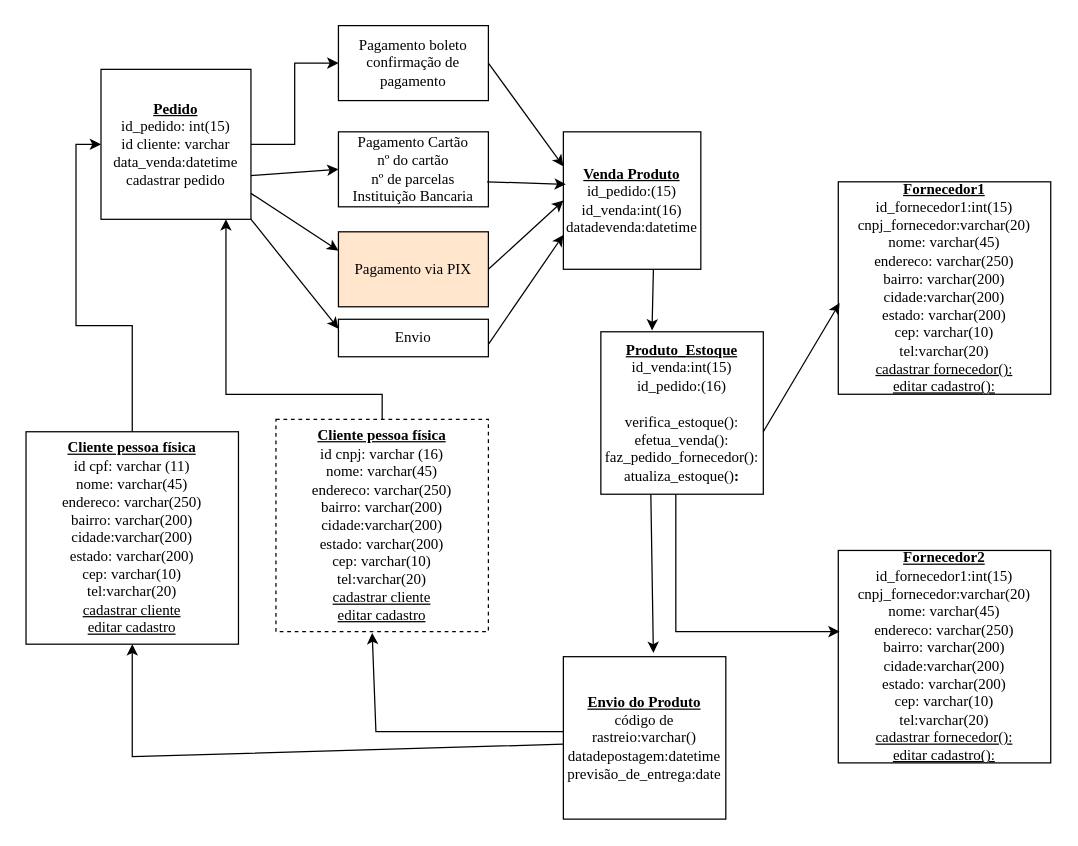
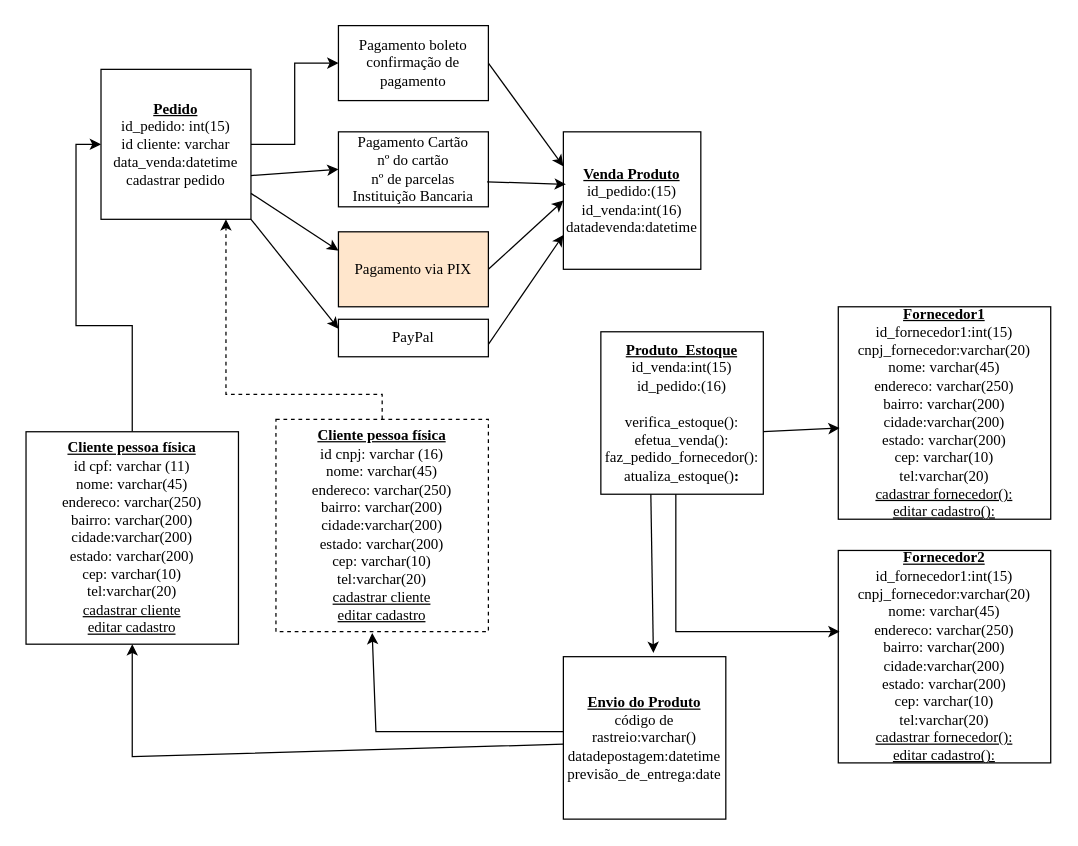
node "Fornecedor1 id_fornecedor1:int(15) cnpj_fornecedor:varchar(20) nome: varchar(45) endereco: varchar(250) bairro: varchar(200) cidade:varchar(200) estado: varchar(200) cep: varchar(10) tel:varchar(20) cadastrar fornecedor(): editar cadastro():": moved (944, 288) -> (944, 413)
edge "Venda Produto id_pedido:(15) id_venda:int(16) datadevenda:datetime" -> "Produto_Estoque id_venda:int(15) id_pedido:(16) verifica_estoque(): efetua_venda(): faz_pedido_fornecedor(): atualiza_estoque():": removed
node "Envio": label "Envio" -> "PayPal"
edge "Cliente pessoa física id cnpj: varchar (16) nome: varchar(45) endereco: varchar(250) bairro: varchar(200) cidade:varchar(200) estado: varchar(200) cep: varchar(10) tel:varchar(20) cadastrar cliente editar cadastro" -> "Pedido id_pedido: int(15) id cliente: varchar data_venda:datetime cadastrar pedido": style solid -> dashed
